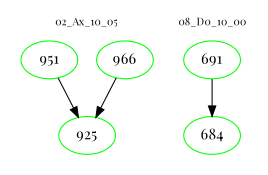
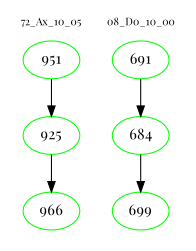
cluster "02_Ax_10_05": label "02_Ax_10_05" -> "72_Ax_10_05"
edge "966" -> "925": reversed
node "699": added
